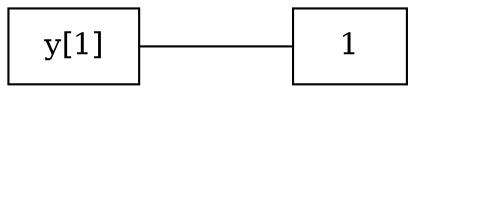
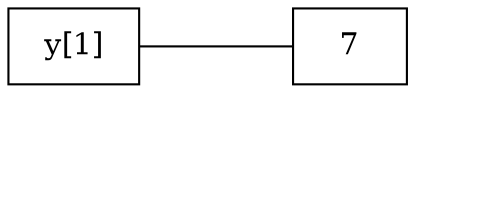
node "1": label "1" -> "7"
